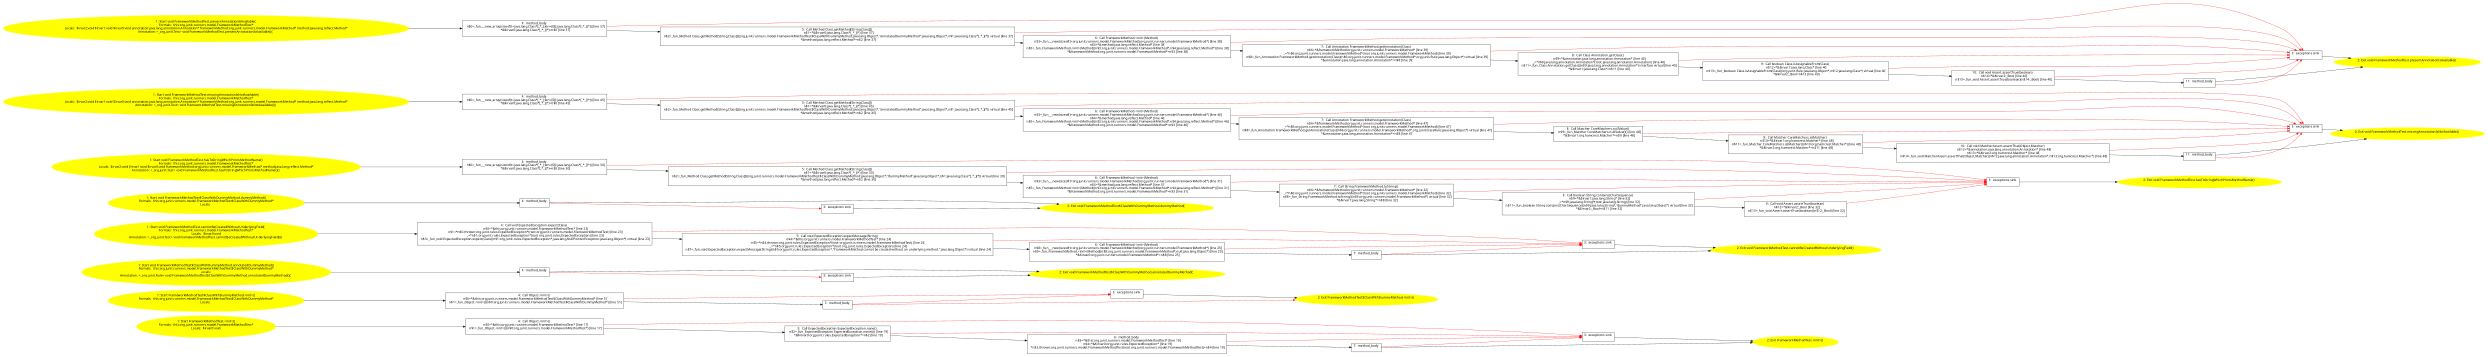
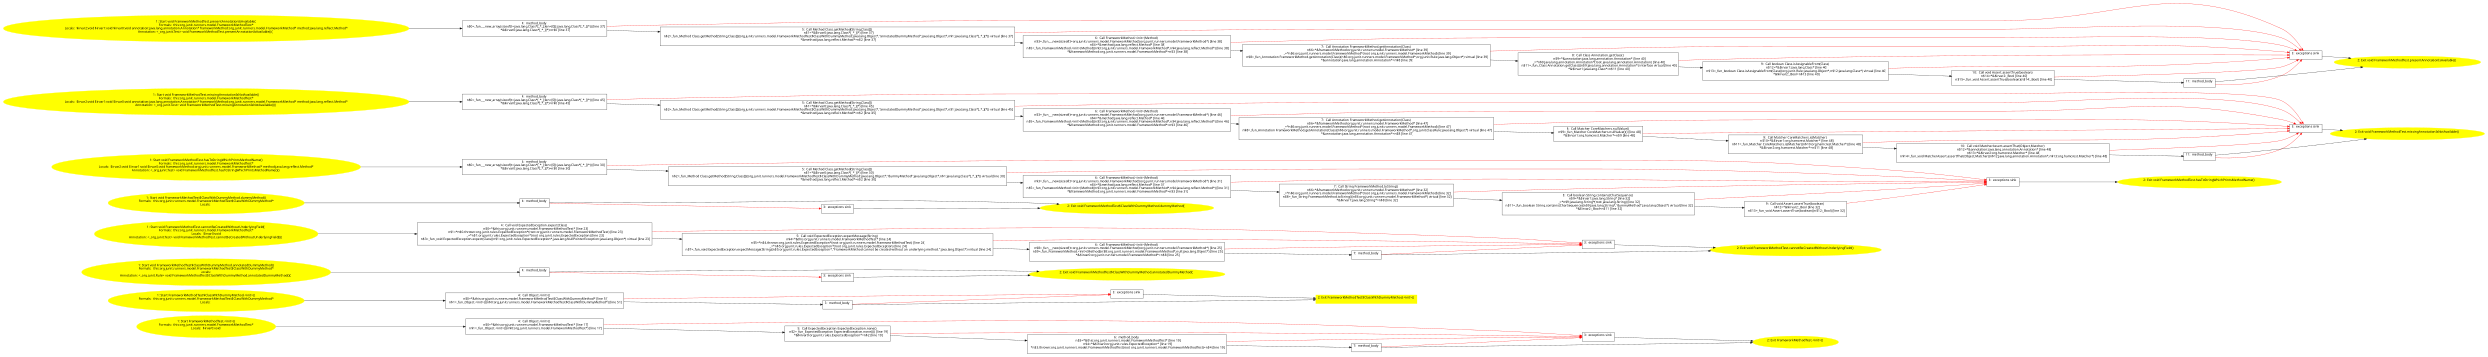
node "2: Exit FrameworkMethodTest$ClassWithDummyMethod.<init>()": shape ellipse -> box
edge "5:  method_body" -> "2: Exit FrameworkMethodTest$ClassWithDummyMethod.<init>()": color red -> black
